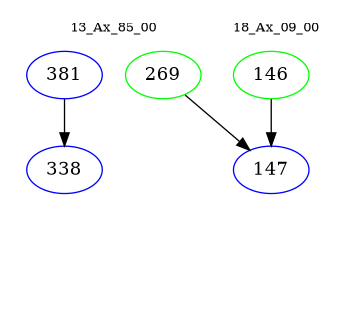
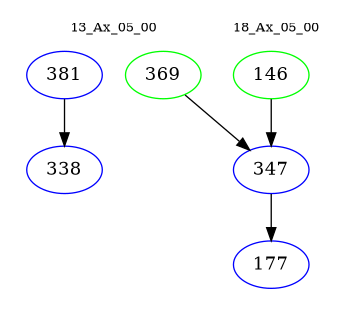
cluster "13_Ax_85_00": label "13_Ax_85_00" -> "13_Ax_05_00"
cluster "18_Ax_09_00": label "18_Ax_09_00" -> "18_Ax_05_00"
node "269": label "269" -> "369"
node "147": label "147" -> "347"
node "177": added
